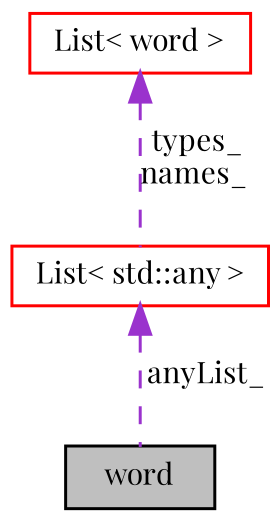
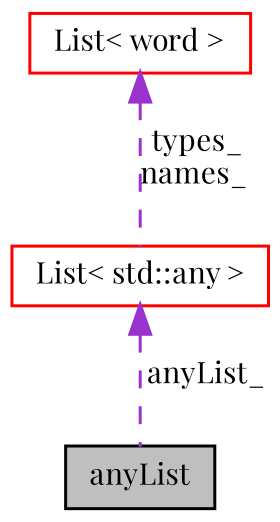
node "word": label "word" -> "anyList"
